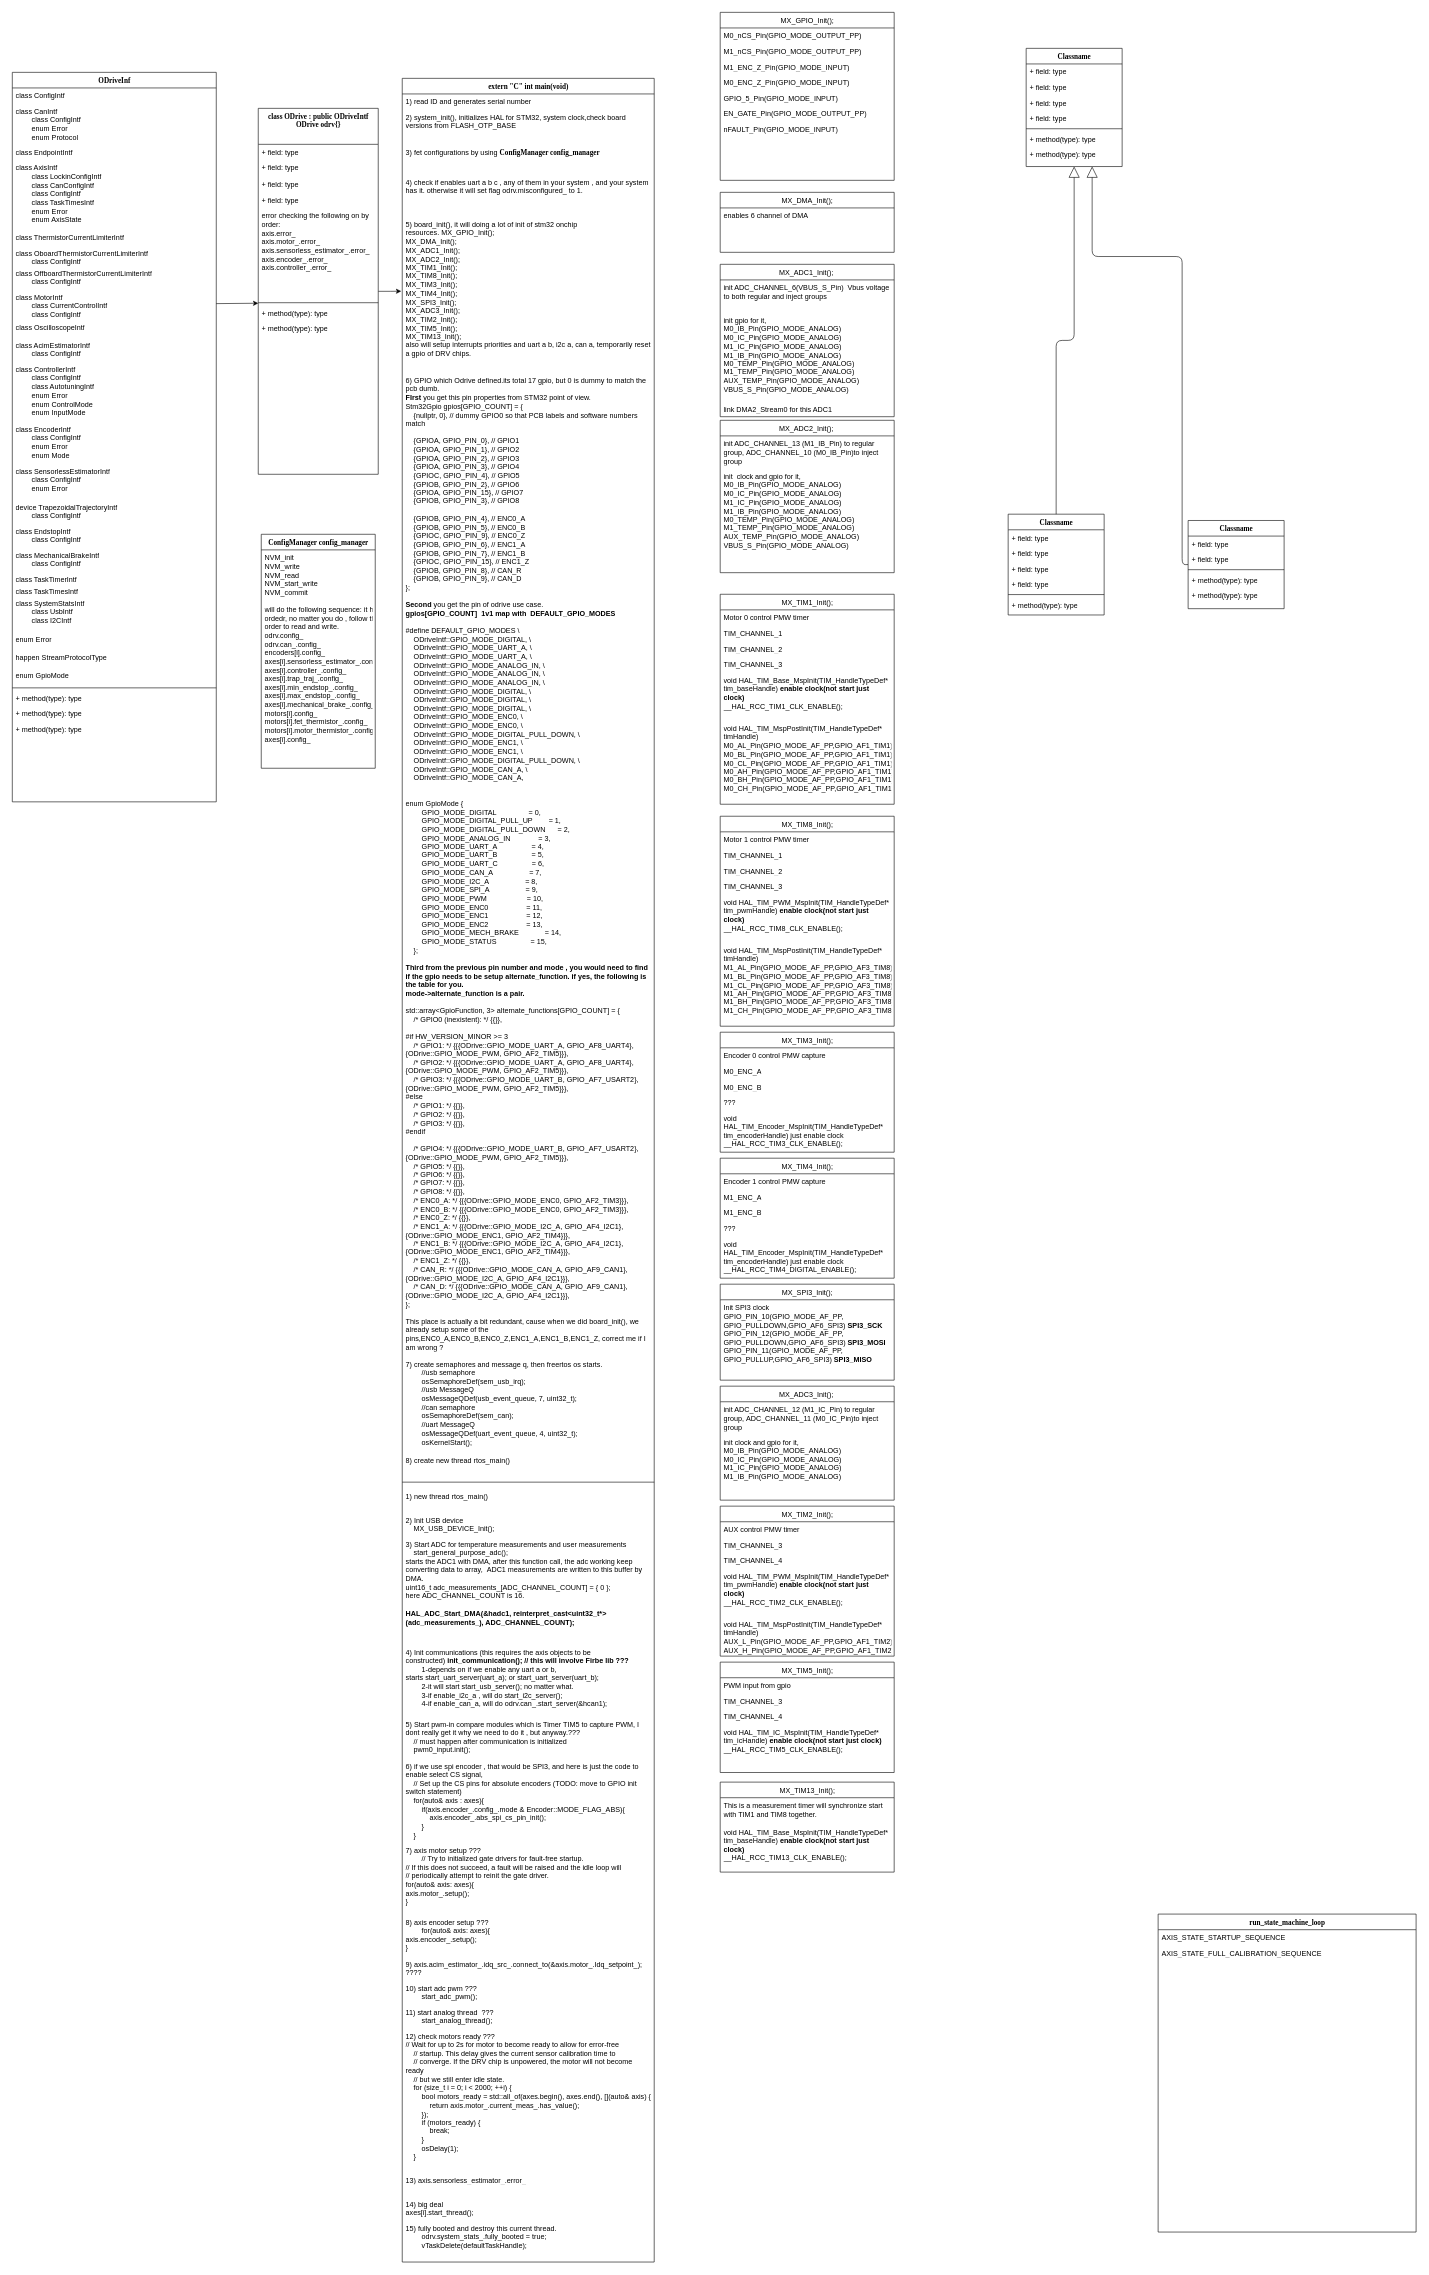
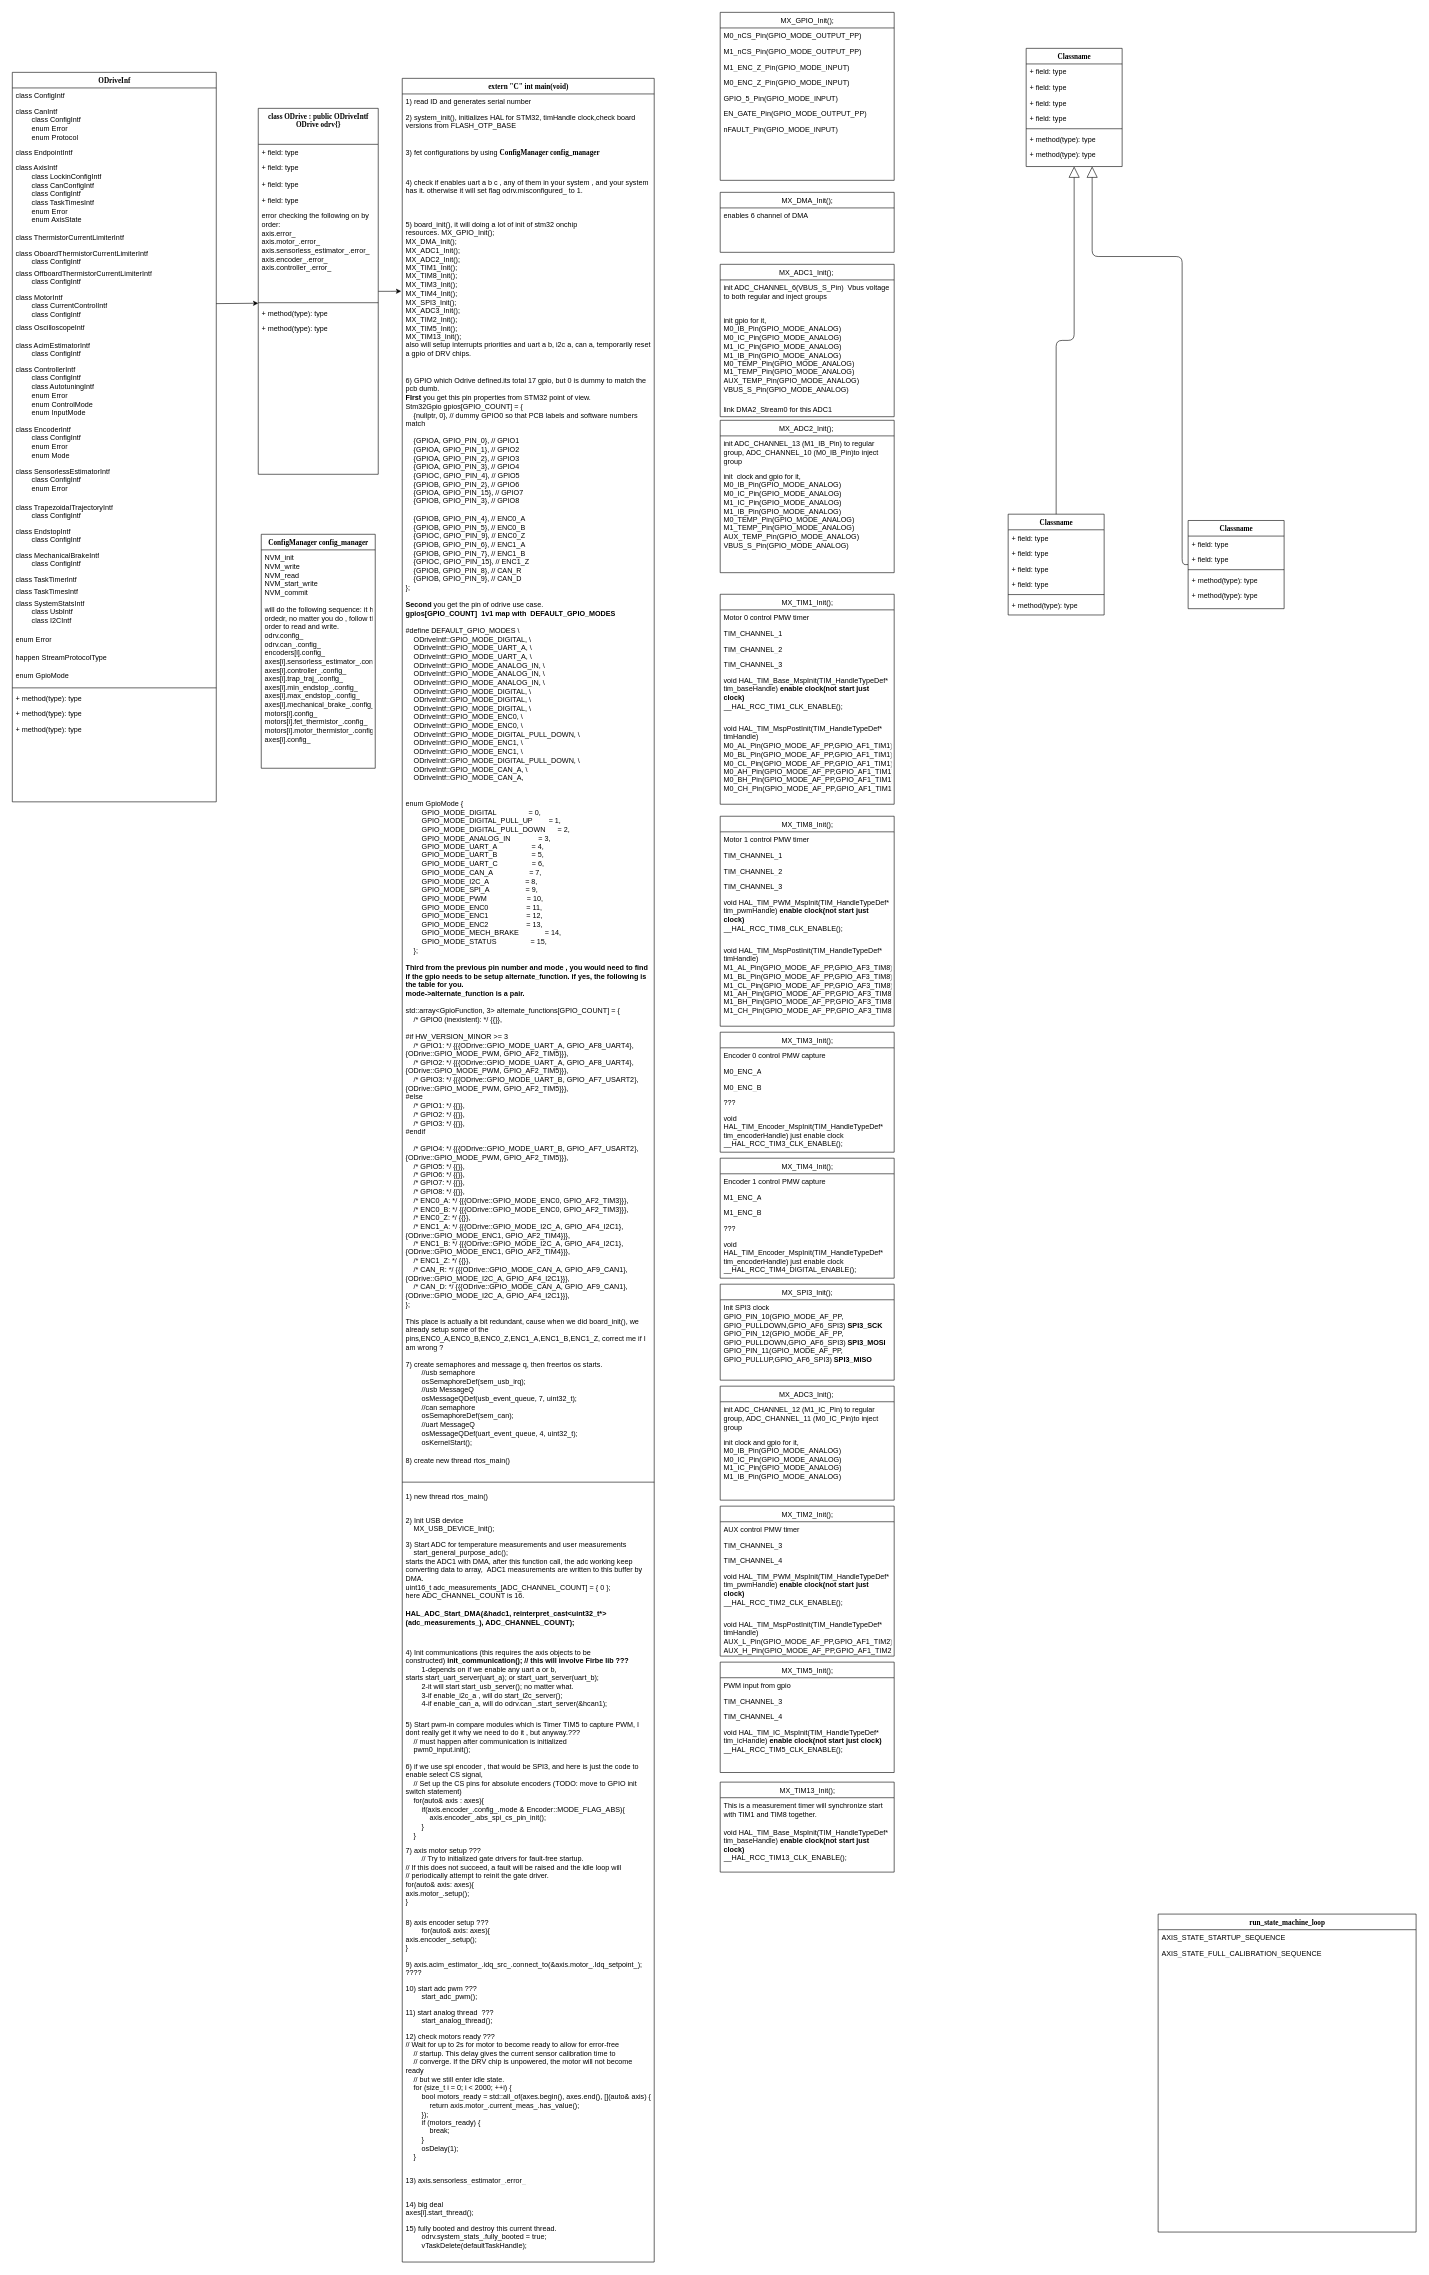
node "2) system_init(), initializes HAL for STM32, system clock,check board versions from FLASH_OTP_BASE": label "2) system_init(), initializes HAL for STM32, system clock,check board versions from FLASH_OTP_BASE" -> "2) system_init(), initializes HAL for STM32, timHandle clock,check board versions from FLASH_OTP_BASE"
node "device TrapezoidalTrajectoryIntf class ConfigIntf": label "device TrapezoidalTrajectoryIntf class ConfigIntf" -> "class TrapezoidalTrajectoryIntf class ConfigIntf"
